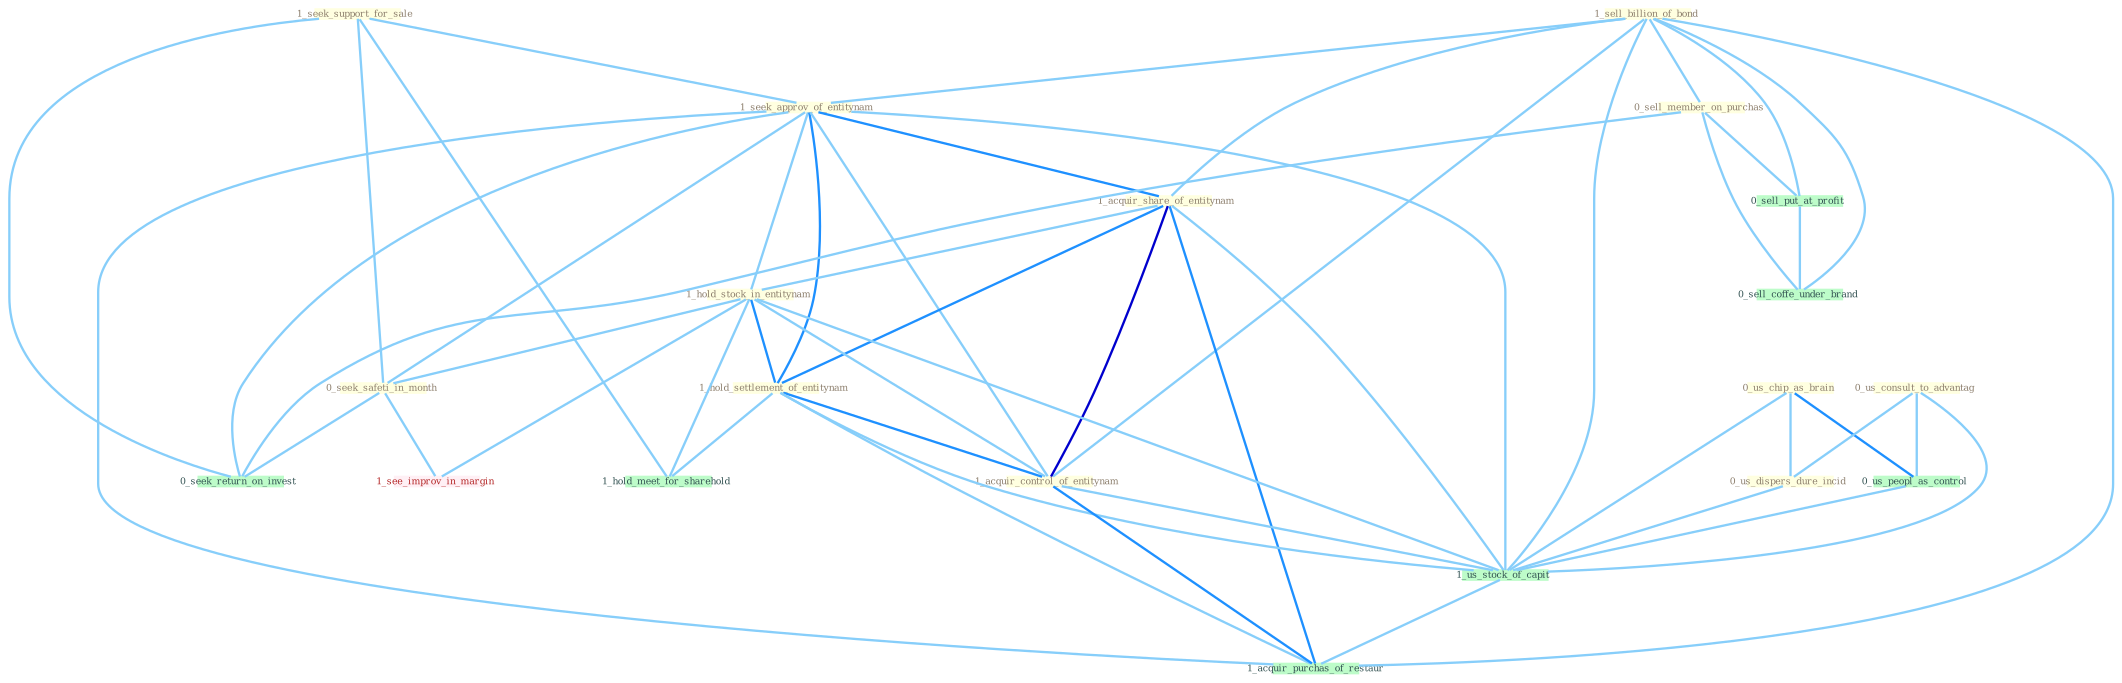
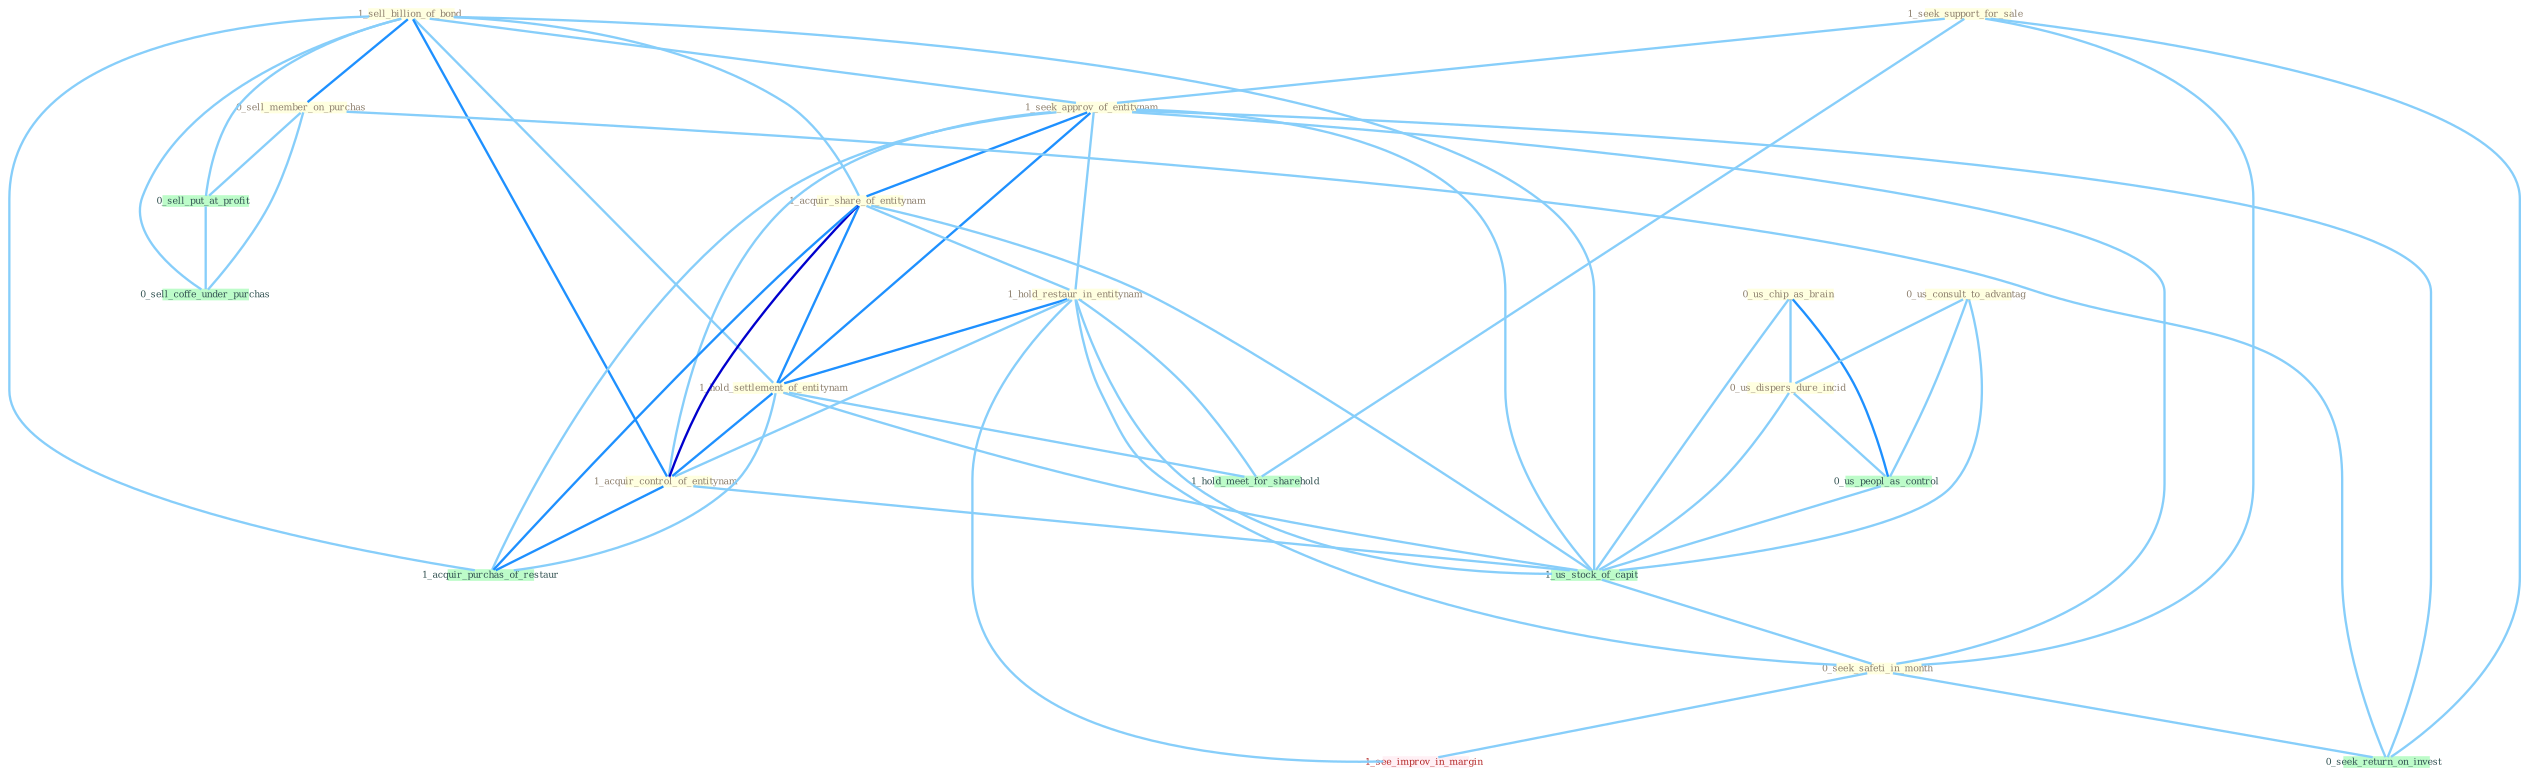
edge "1_sell_billion_of_bond" -- "0_sell_member_on_purchas": color #87cefa -> #1e90ff
edge "1_sell_billion_of_bond" -- "1_hold_settlement_of_entitynam": added
edge "1_sell_billion_of_bond" -- "1_acquir_control_of_entitynam": color #87cefa -> #1e90ff
node "1_hold_stock_in_entitynam": label "1_hold_stock_in_entitynam" -> "1_hold_restaur_in_entitynam"
node "0_sell_coffe_under_brand": label "0_sell_coffe_under_brand" -> "0_sell_coffe_under_purchas"
edge "0_us_dispers_dure_incid" -- "0_us_peopl_as_control": added
edge "1_us_stock_of_capit" -- "1_acquir_purchas_of_restaur": now "1_us_stock_of_capit" -- "0_seek_safeti_in_month"
